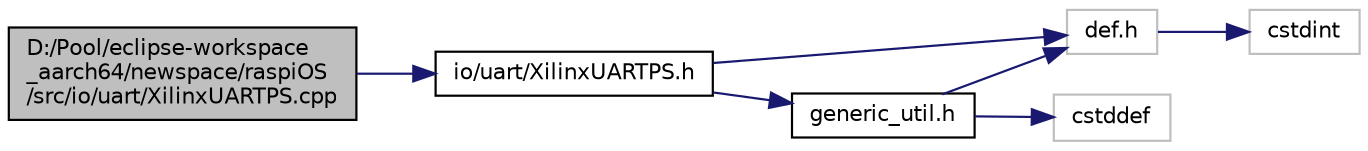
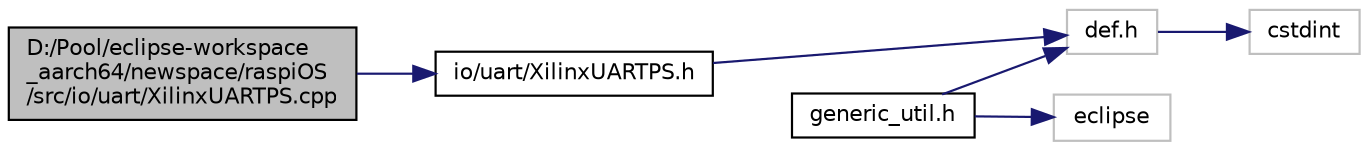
edge "io/uart/XilinxUARTPS.h" -> "generic_util.h": removed
node "cstddef": label "cstddef" -> "eclipse"
